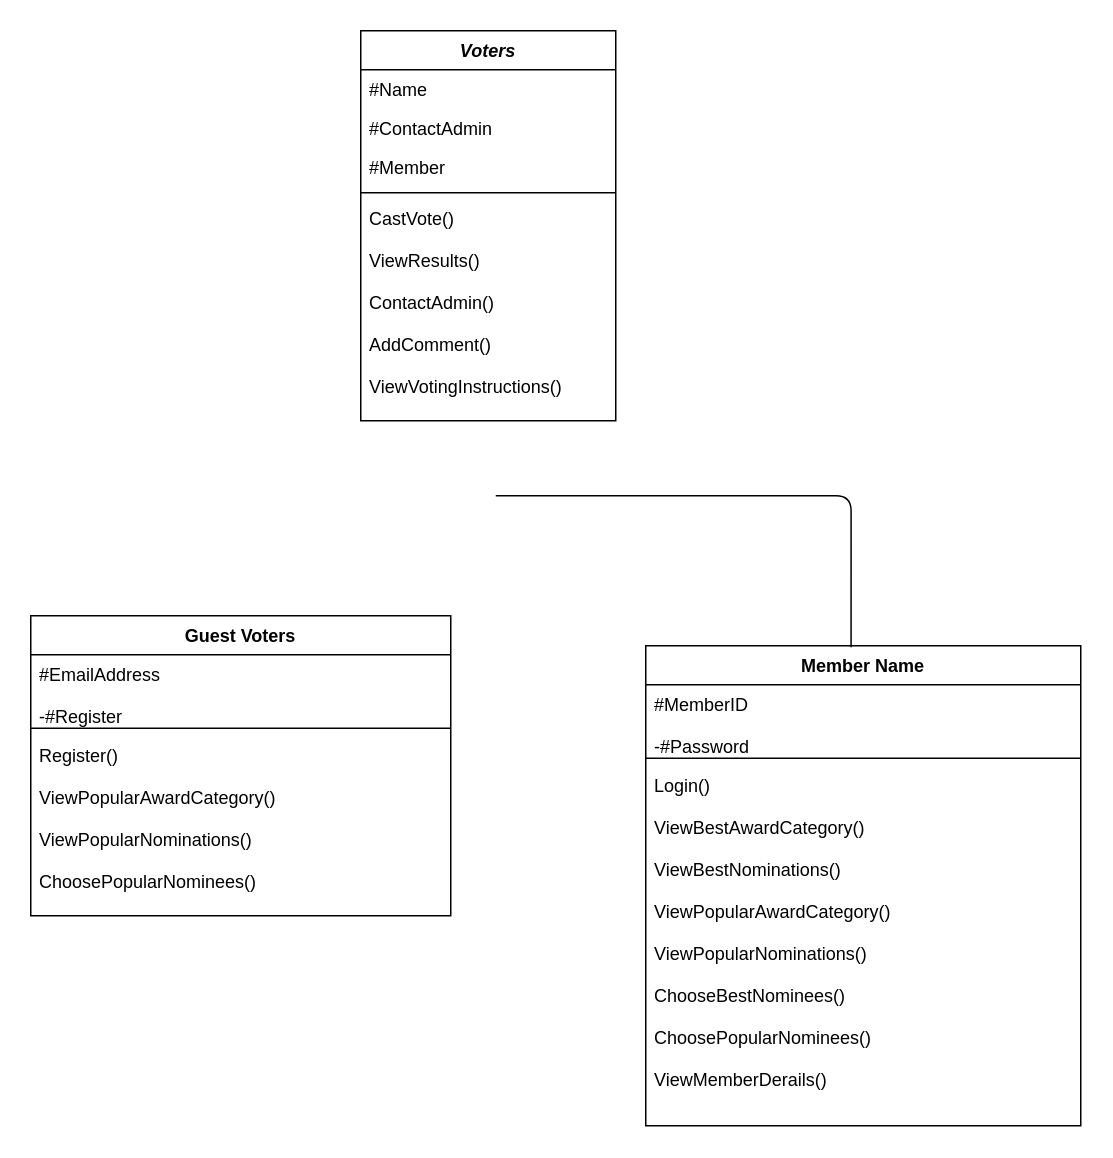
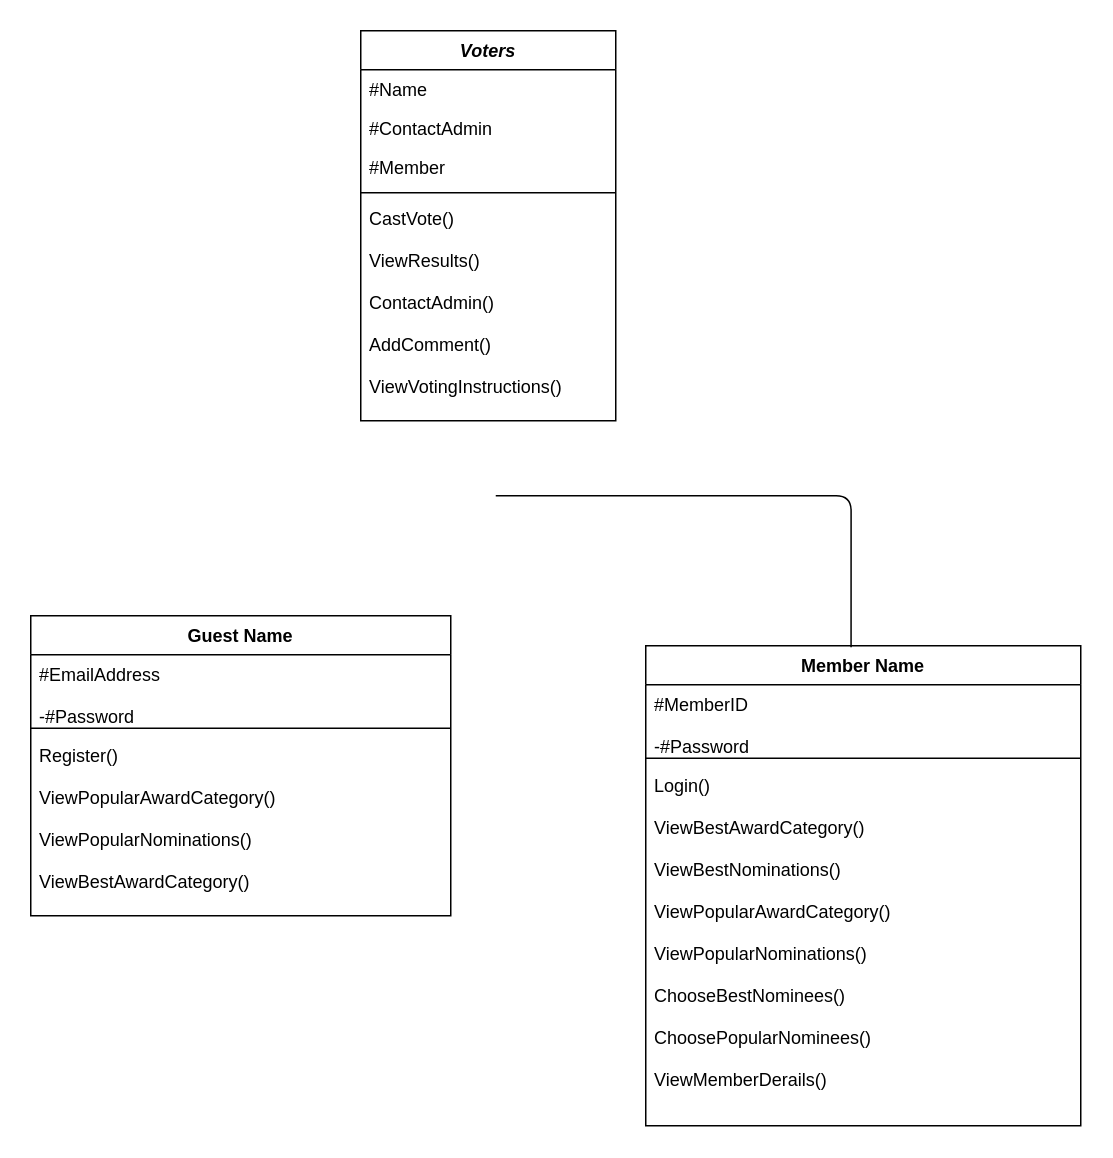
node "Guest Voters": label "Guest Voters" -> "Guest Name"
node "#EmailAddress -#Register -": label "#EmailAddress -#Register -" -> "#EmailAddress -#Password -"
node "Register() ViewPopularAwardCategory() ViewPopularNominations() ChoosePopularNominees()": label "Register() ViewPopularAwardCategory() ViewPopularNominations() ChoosePopularNominees()" -> "Register() ViewPopularAwardCategory() ViewPopularNominations() ViewBestAwardCategory()"
